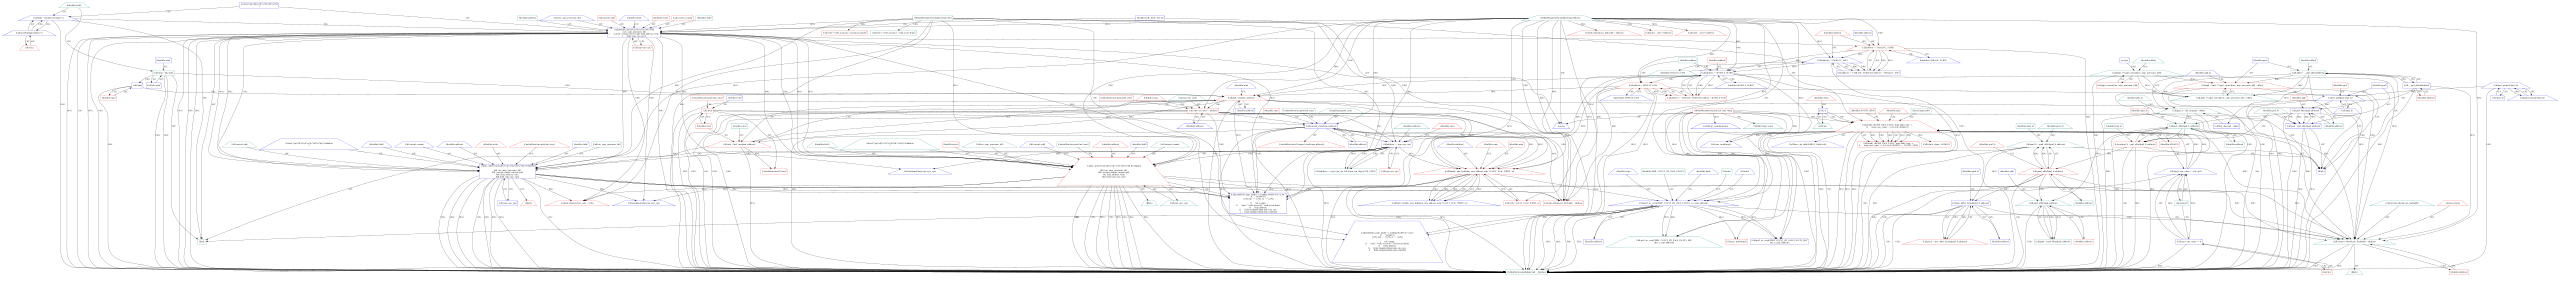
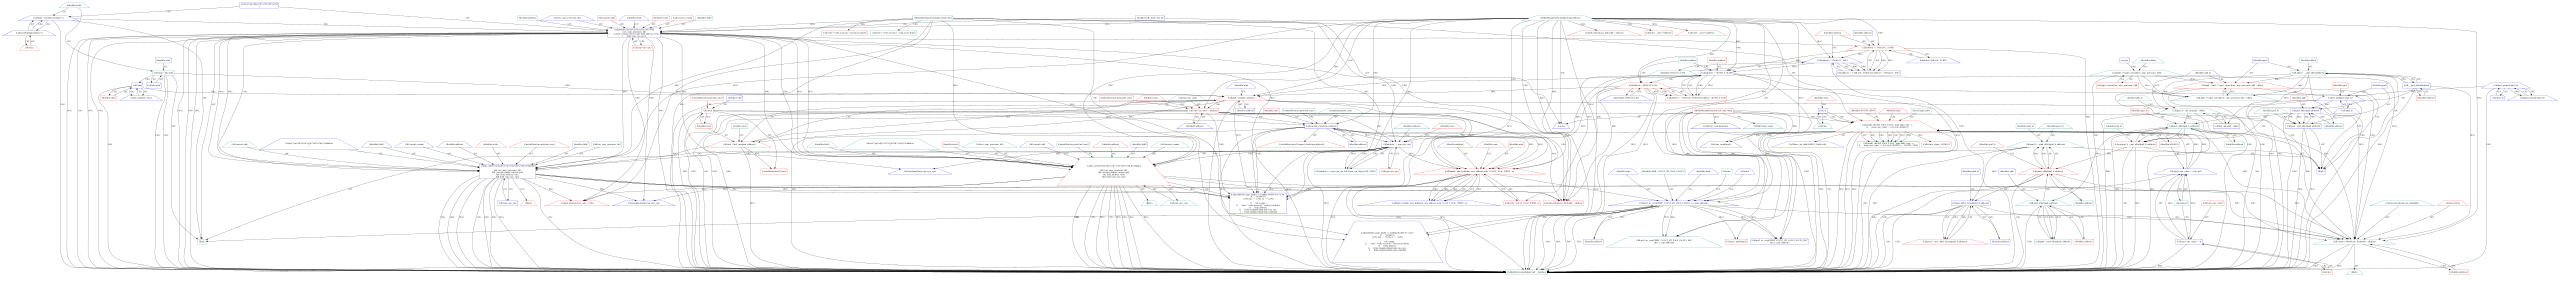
node "(Identifier,MODULE_START)": removed
node "(Call,in_atomic() || !mm)": added
edge "(Call,pgd_k = init_mm.pgd + offset)" -> "(Call,init_mm.pgd + offset)": added, label "CFG:"
edge "(Call,pmd_offset(pud_k, address))" -> "(Call,pmd_offset(pud, address))": reversed
node "(Call,regs->cp0_cause)": added
